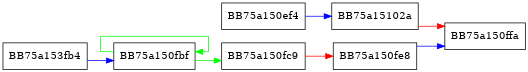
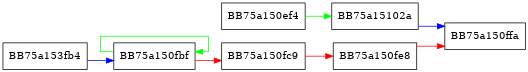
edge "BB75a150ef4" -> "BB75a15102a": color blue -> green
edge "BB75a15102a" -> "BB75a150ffa": color red -> blue
edge "BB75a150fe8" -> "BB75a150ffa": color blue -> red
edge "BB75a150fbf" -> "BB75a150fc9": color green -> red
